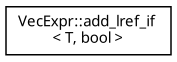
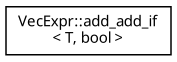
node "VecExpr::add_lref_if < T, bool >": label "VecExpr::add_lref_if < T, bool >" -> "VecExpr::add_add_if < T, bool >"
